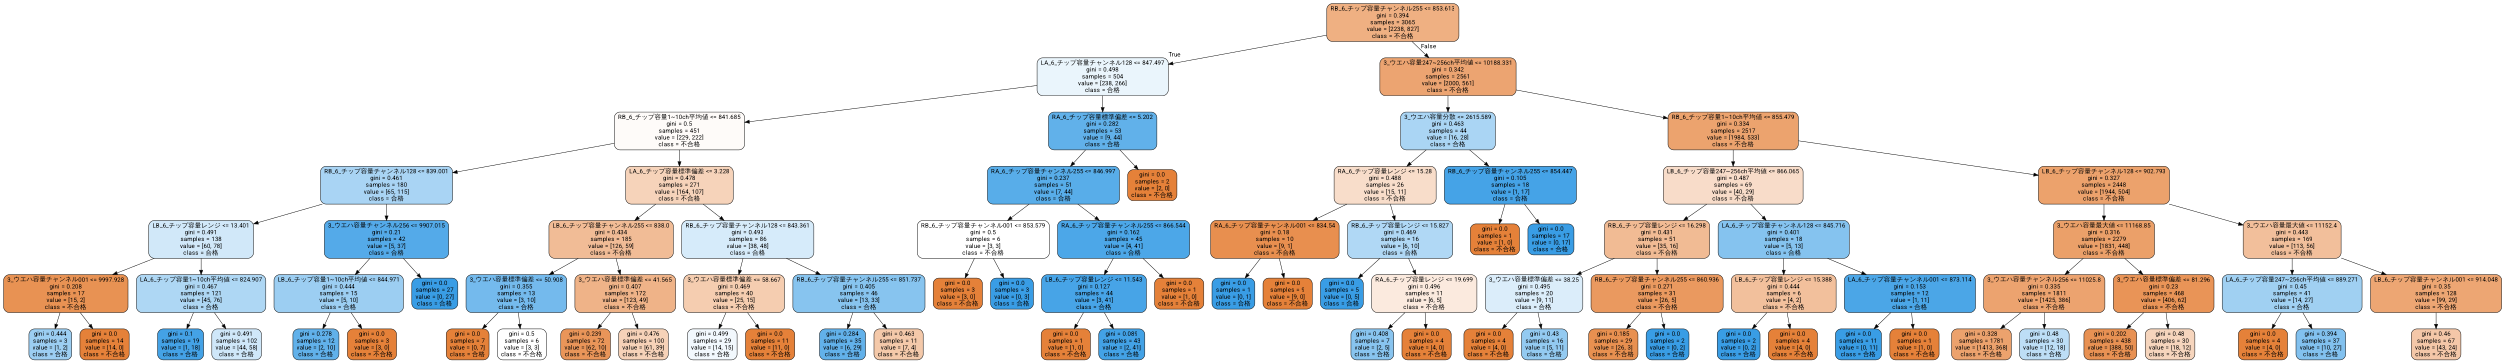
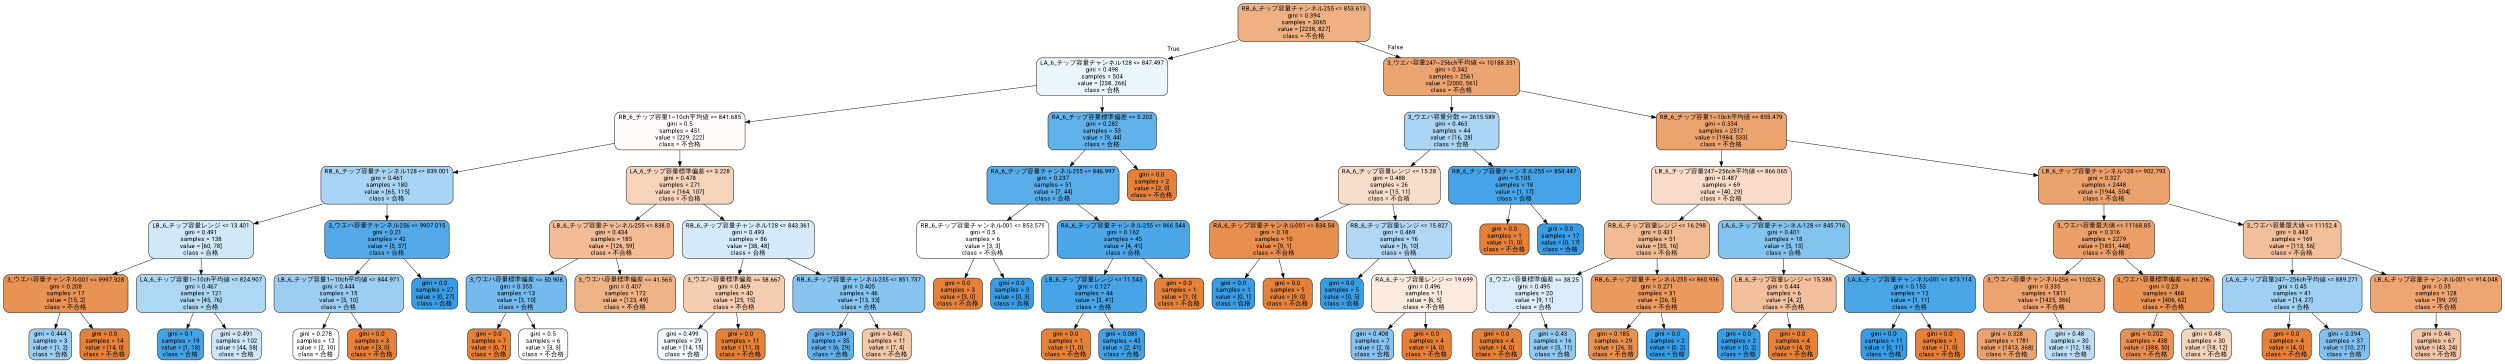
node "gini = 0.278 samples = 12 value = [2, 10] class = 合格": fillcolor #61b1ea -> #ffffff
node "gini = 0.239 samples = 72 value = [62, 10] class = 不合格": removed
node "gini = 0.476 samples = 100 value = [61, 39] class = 不合格": removed
